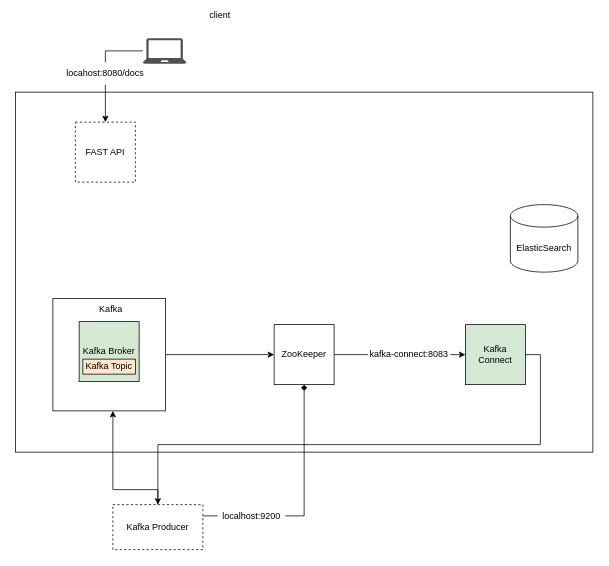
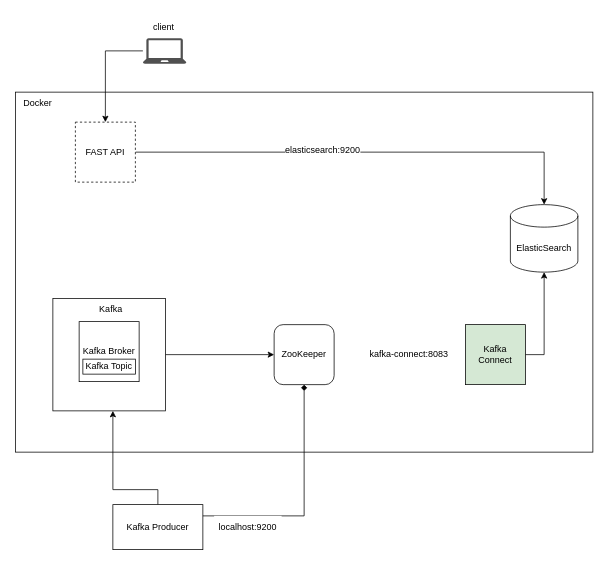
node "client": moved (220, 15) -> (164, 27)
node "locahost:8080/docs": removed
node "Docker": added
node "elasticsearch:9200": added
edge "FAST API" -> "ElasticSearch": added
node "Kafka Broker": fillcolor #d5e8d4 -> #ffffff
node "ZooKeeper": shape rectangle -> rounded rectangle
edge "ZooKeeper" -> "Kafka Connect": removed
node "Kafka Topic": fillcolor #ffe6cc -> #ffffff
edge "Kafka Connect" -> "Kafka Producer": now "Kafka Connect" -> "ElasticSearch"
node "localhost:9200": moved (252, 516) -> (248, 527)
node "Kafka Producer": style dashed -> solid
